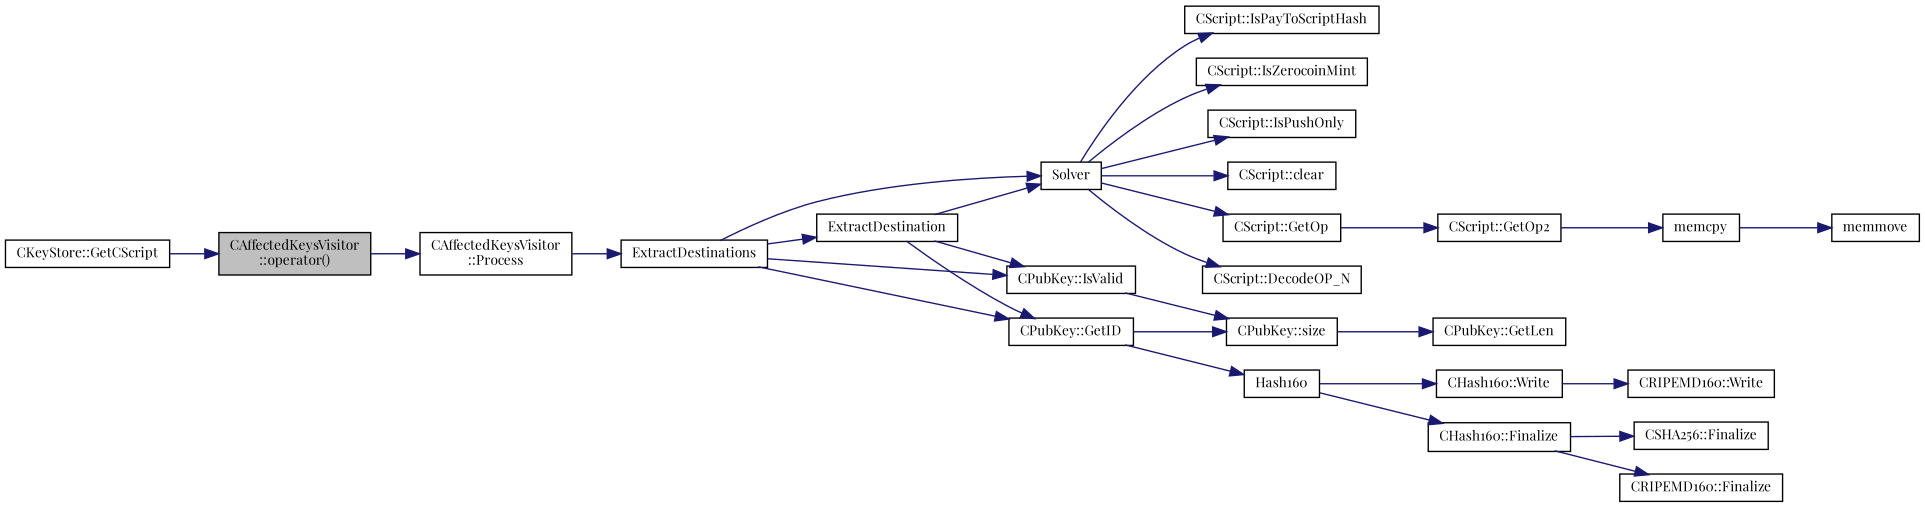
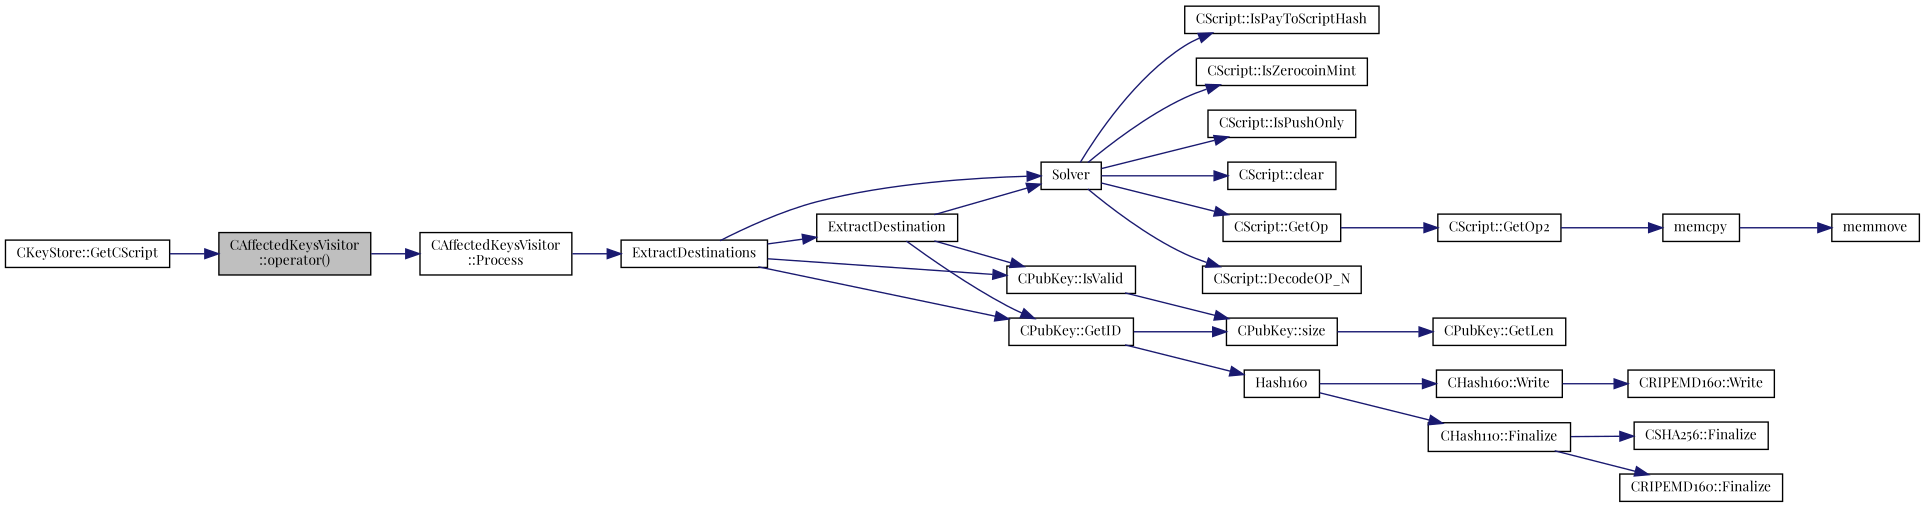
node "CHash160::Finalize": label "CHash160::Finalize" -> "CHash110::Finalize"
